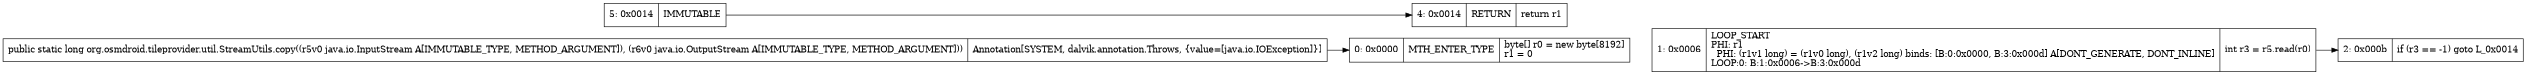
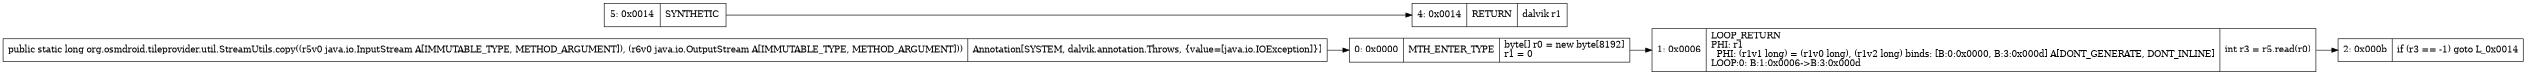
node "5: 0x0014": text "IMMUTABLE" -> "SYNTHETIC"
node "4: 0x0014": text "return r1" -> "dalvik r1"
node "1: 0x0006": text "LOOP_START" -> "LOOP_RETURN"
edge "0: 0x0000" -> "1: 0x0006": added
